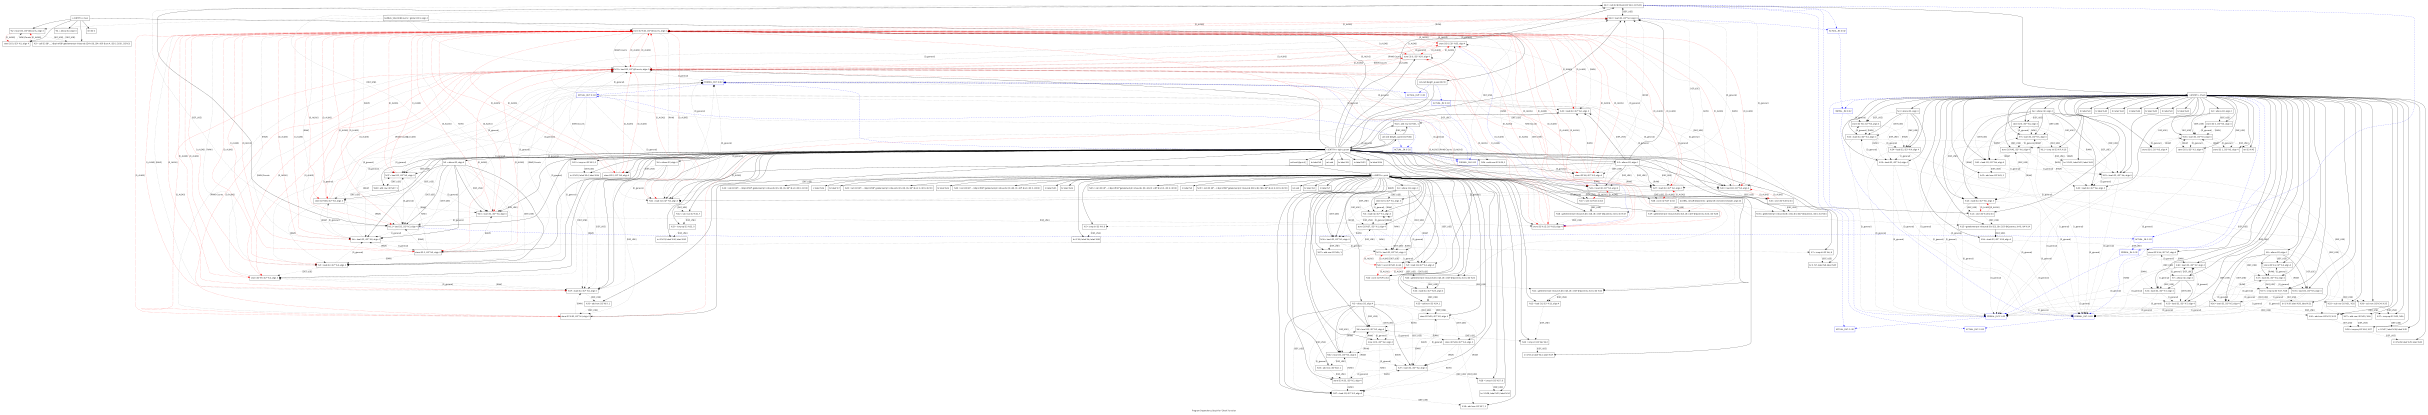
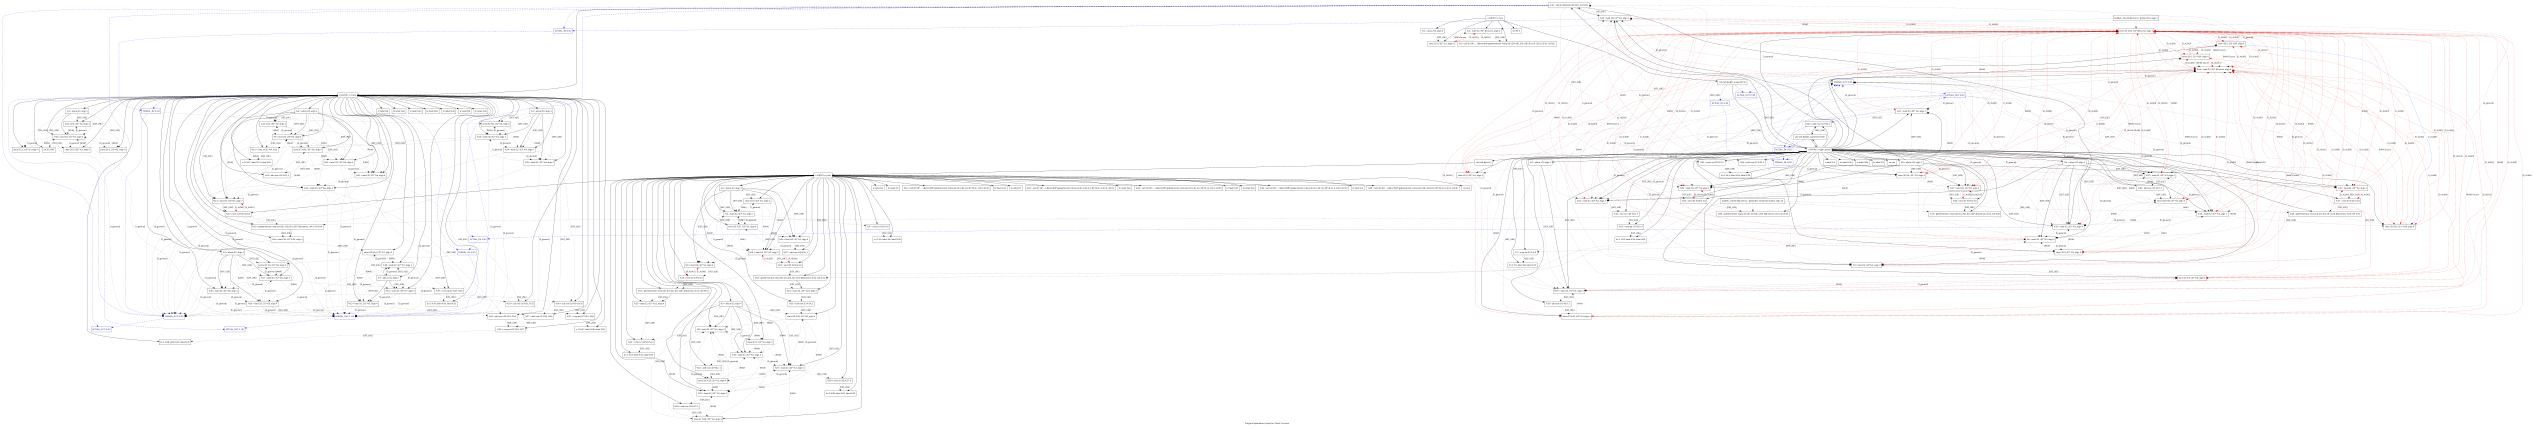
edge "store i32 %18, i32* %2, align 4" -> "%18 = add nsw i32 %17, 1": reversed
